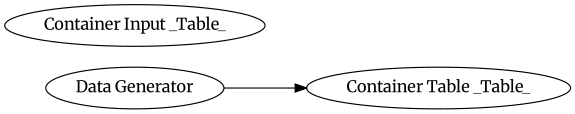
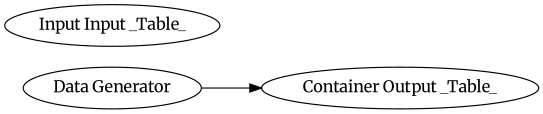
node "Container Input _Table_": label "Container Input _Table_" -> "Input Input _Table_"
node "Container Table _Table_": label "Container Table _Table_" -> "Container Output _Table_"
